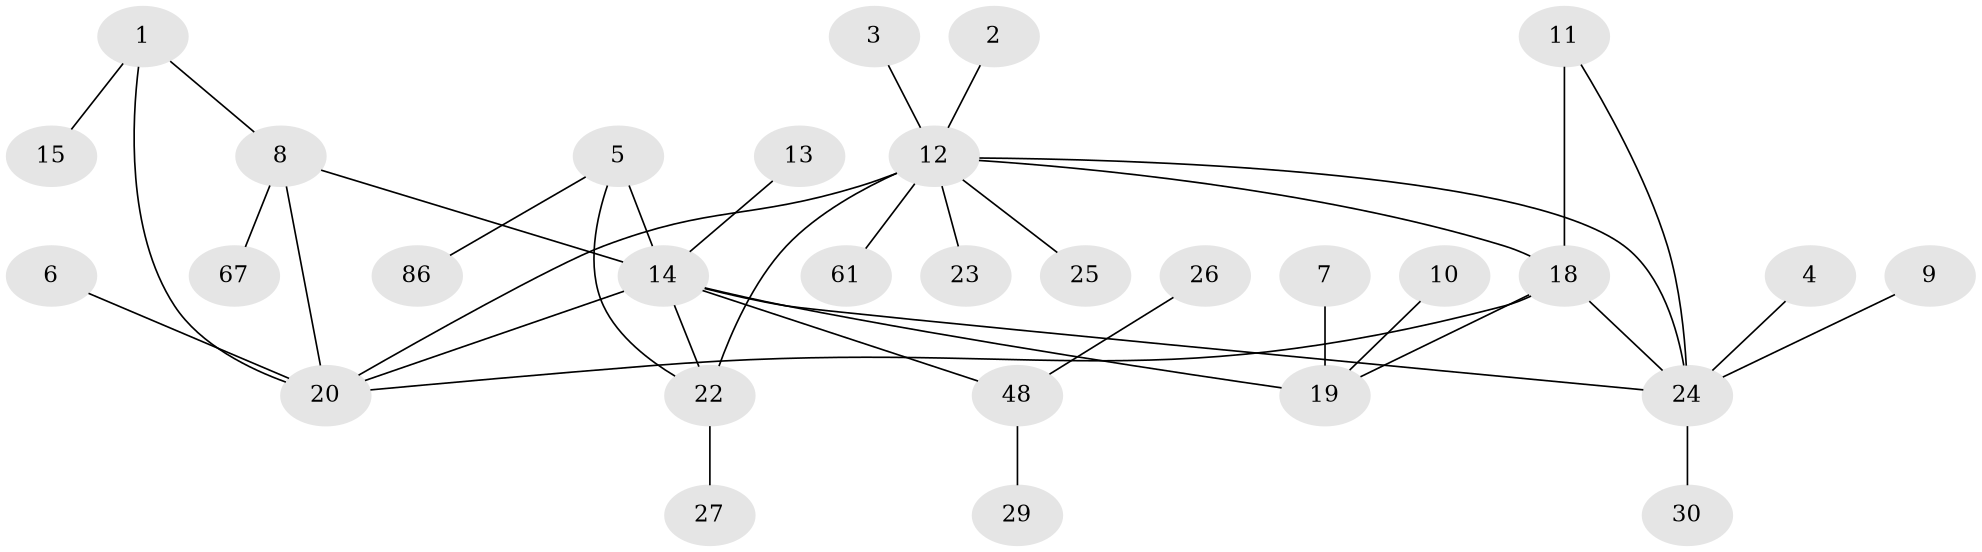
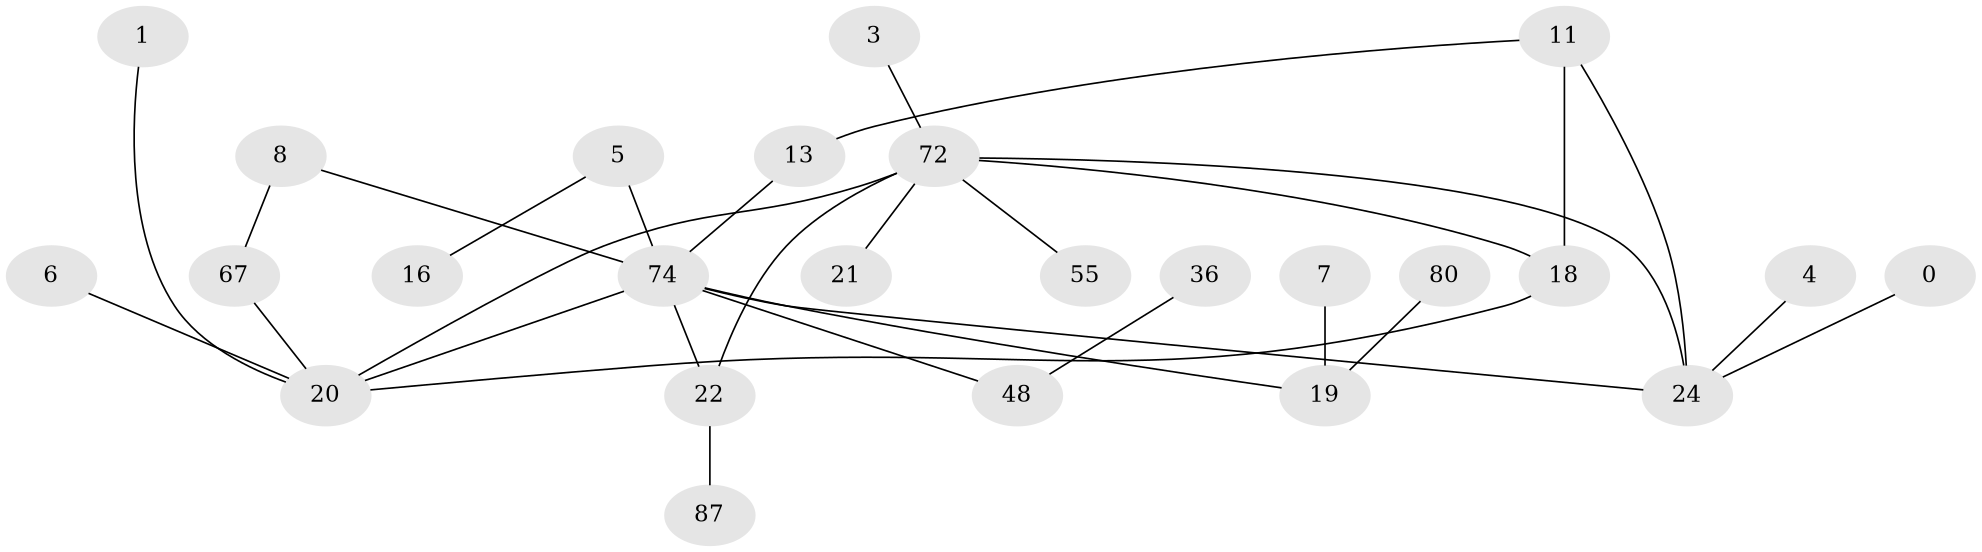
node "2": removed
edge "11" -- "13": added
edge "1" -- "8": removed
node "15": removed
node "12": label "12" -> "72"
edge "8" -- "20": now "67" -- "20"
node "86": label "86" -> "16"
node "14": label "14" -> "74"
node "61": label "61" -> "21"
node "23": removed
node "25": label "25" -> "55"
node "26": label "26" -> "36"
node "10": label "10" -> "80"
node "9": label "9" -> "0"
edge "5" -- "22": removed
edge "18" -- "19": removed
edge "18" -- "24": removed
node "27": label "27" -> "87"
node "29": removed
node "30": removed
